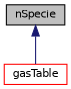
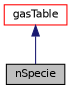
edge "gasTable" -> "nSpecie": reversed
